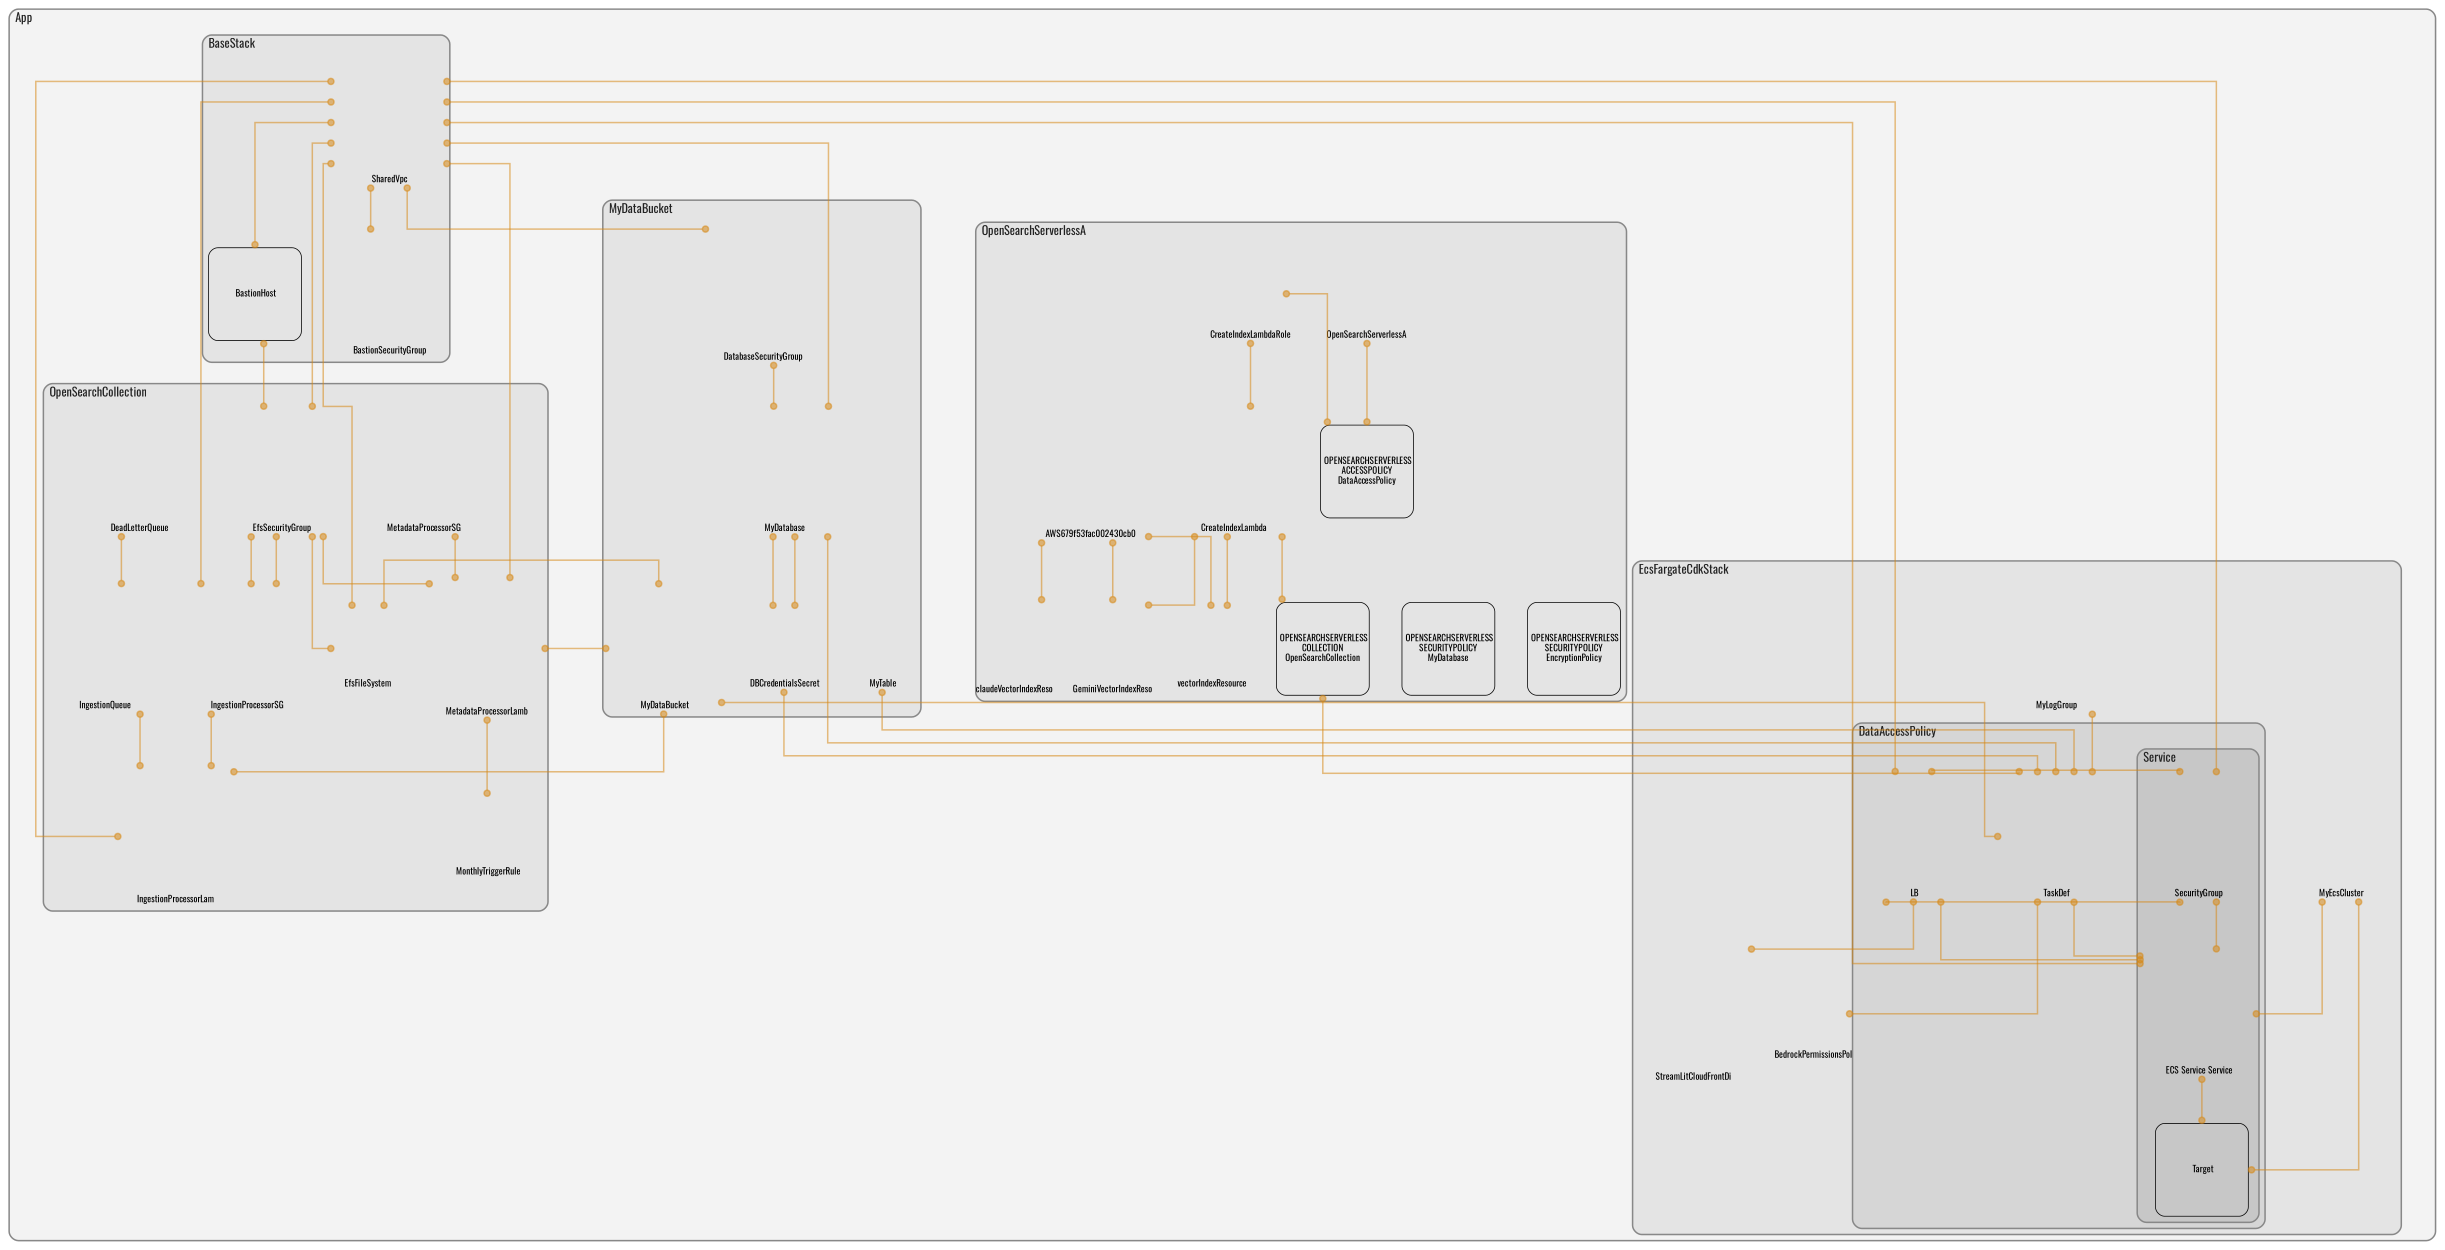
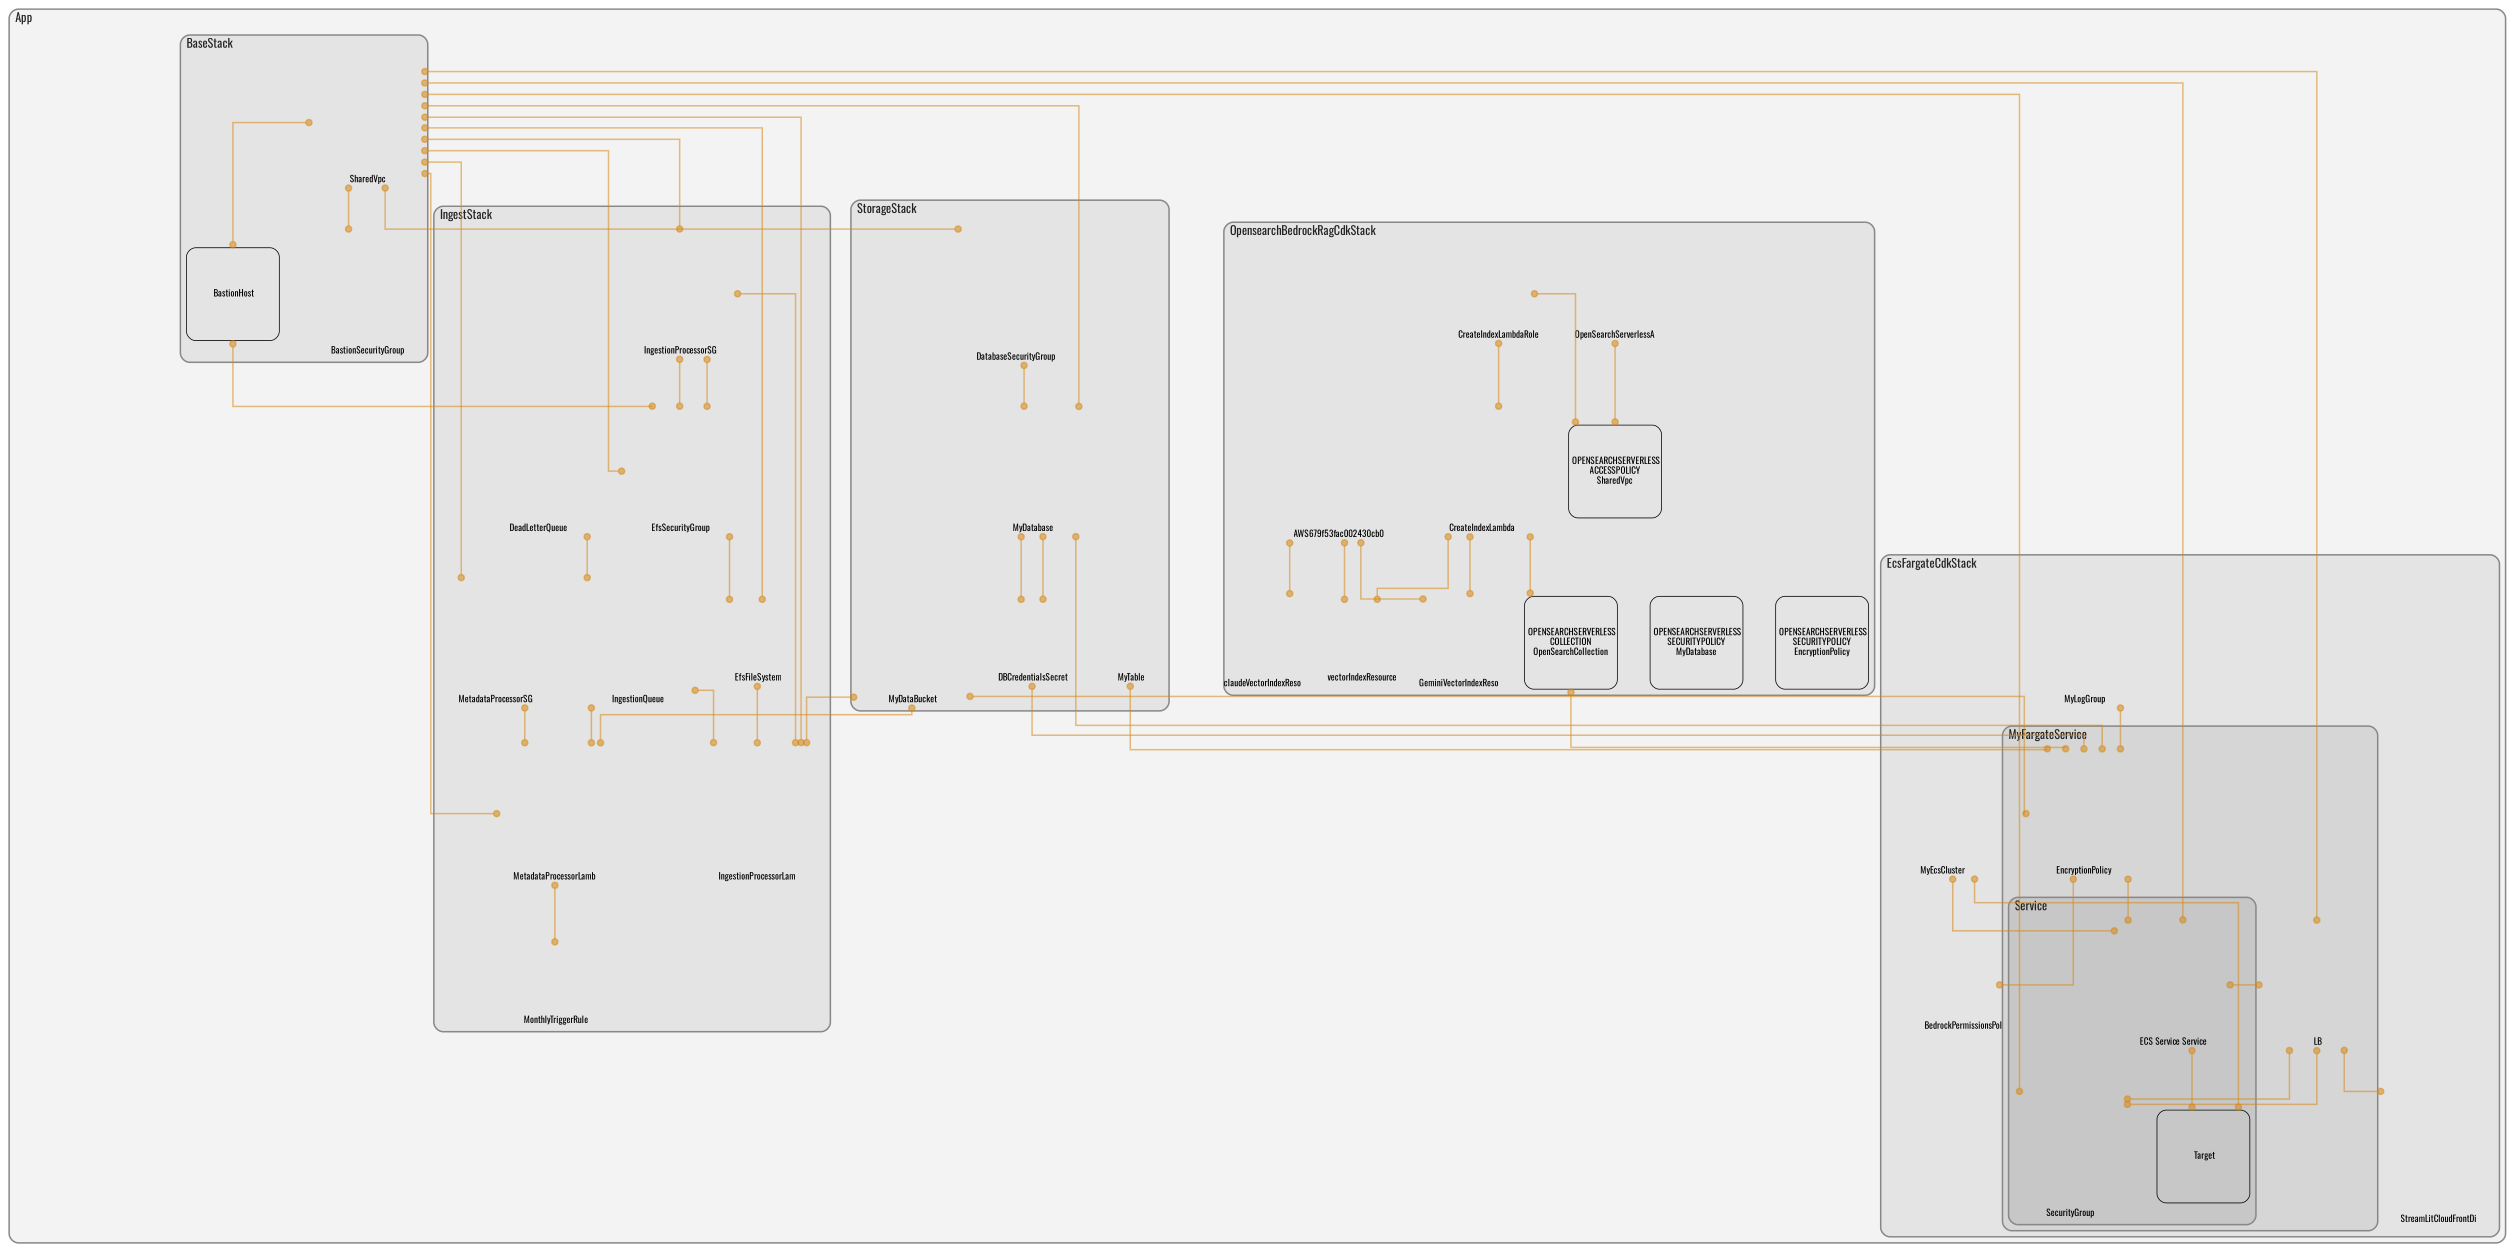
cluster "MyDataBucket": label "MyDataBucket" -> "StorageStack"
cluster "OpenSearchServerlessA": label "OpenSearchServerlessA" -> "OpensearchBedrockRagCdkStack"
edge "SharedVpc" -- "MetadataProcessorSG": added
cluster "OpenSearchCollection": label "OpenSearchCollection" -> "IngestStack"
node "OPENSEARCHSERVERLESS ACCESSPOLICY DataAccessPolicy": label "OPENSEARCHSERVERLESS ACCESSPOLICY DataAccessPolicy" -> "OPENSEARCHSERVERLESS ACCESSPOLICY SharedVpc"
edge "EfsFileSystem" -- "MyDataBucket": now "EfsFileSystem" -- "IngestionProcessorLam"
edge "EfsSecurityGroup" -- "MetadataProcessorLamb": now "IngestionQueue" -- "MetadataProcessorLamb"
cluster "DataAccessPolicy": label "DataAccessPolicy" -> "MyFargateService"
node "TaskDef": label "TaskDef" -> "EncryptionPolicy"
edge "SecurityGroup" -- "ECS Service Service": removed
